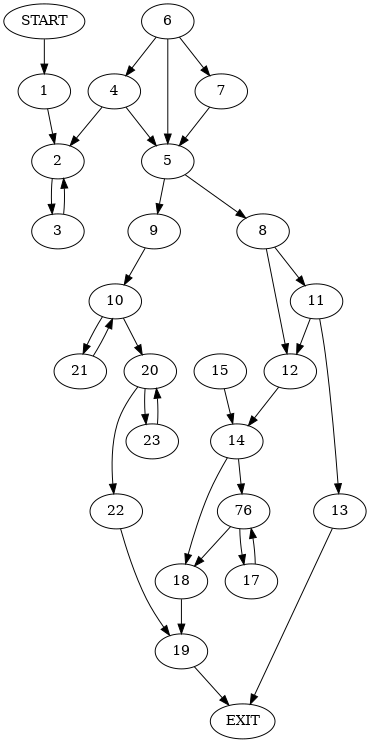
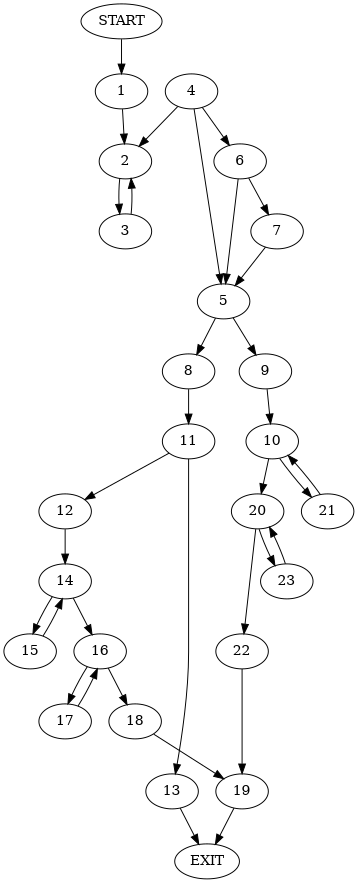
edge "6" -> "4": reversed
edge "8" -> "12": removed
edge "14" -> "18": now "14" -> "15"
node "76": label "76" -> "16"
